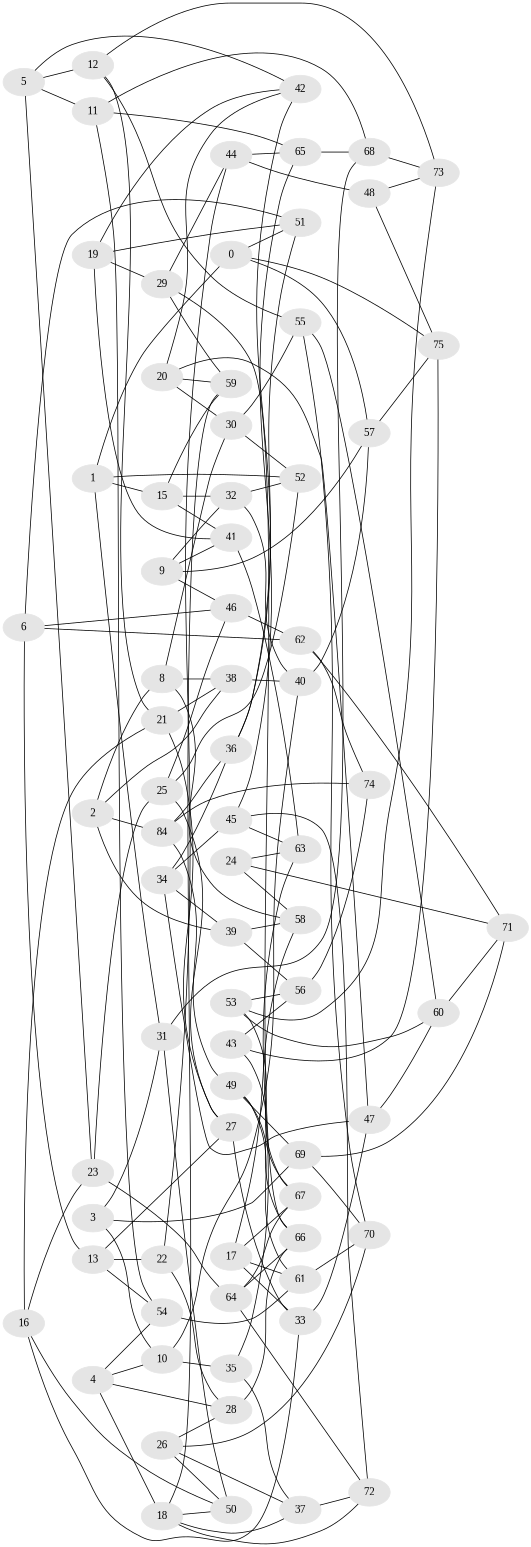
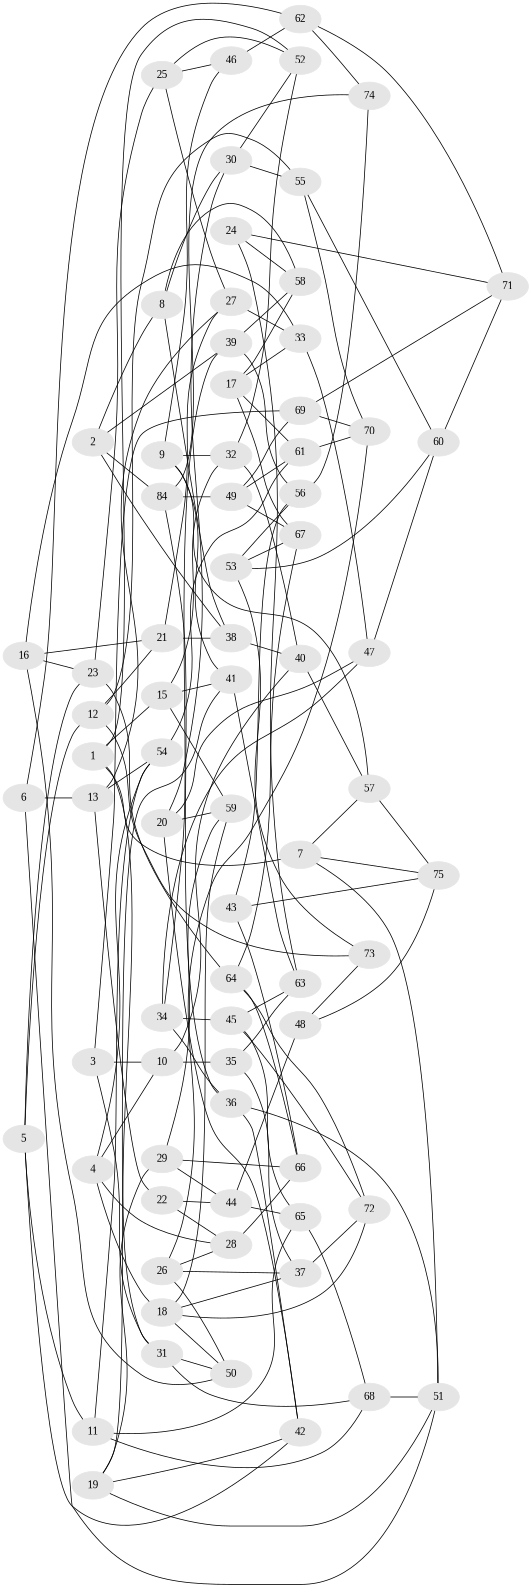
edge "68" -- "73": now "68" -- "51"
node "0": label "0" -> "7"
edge "46" -- "6": removed
